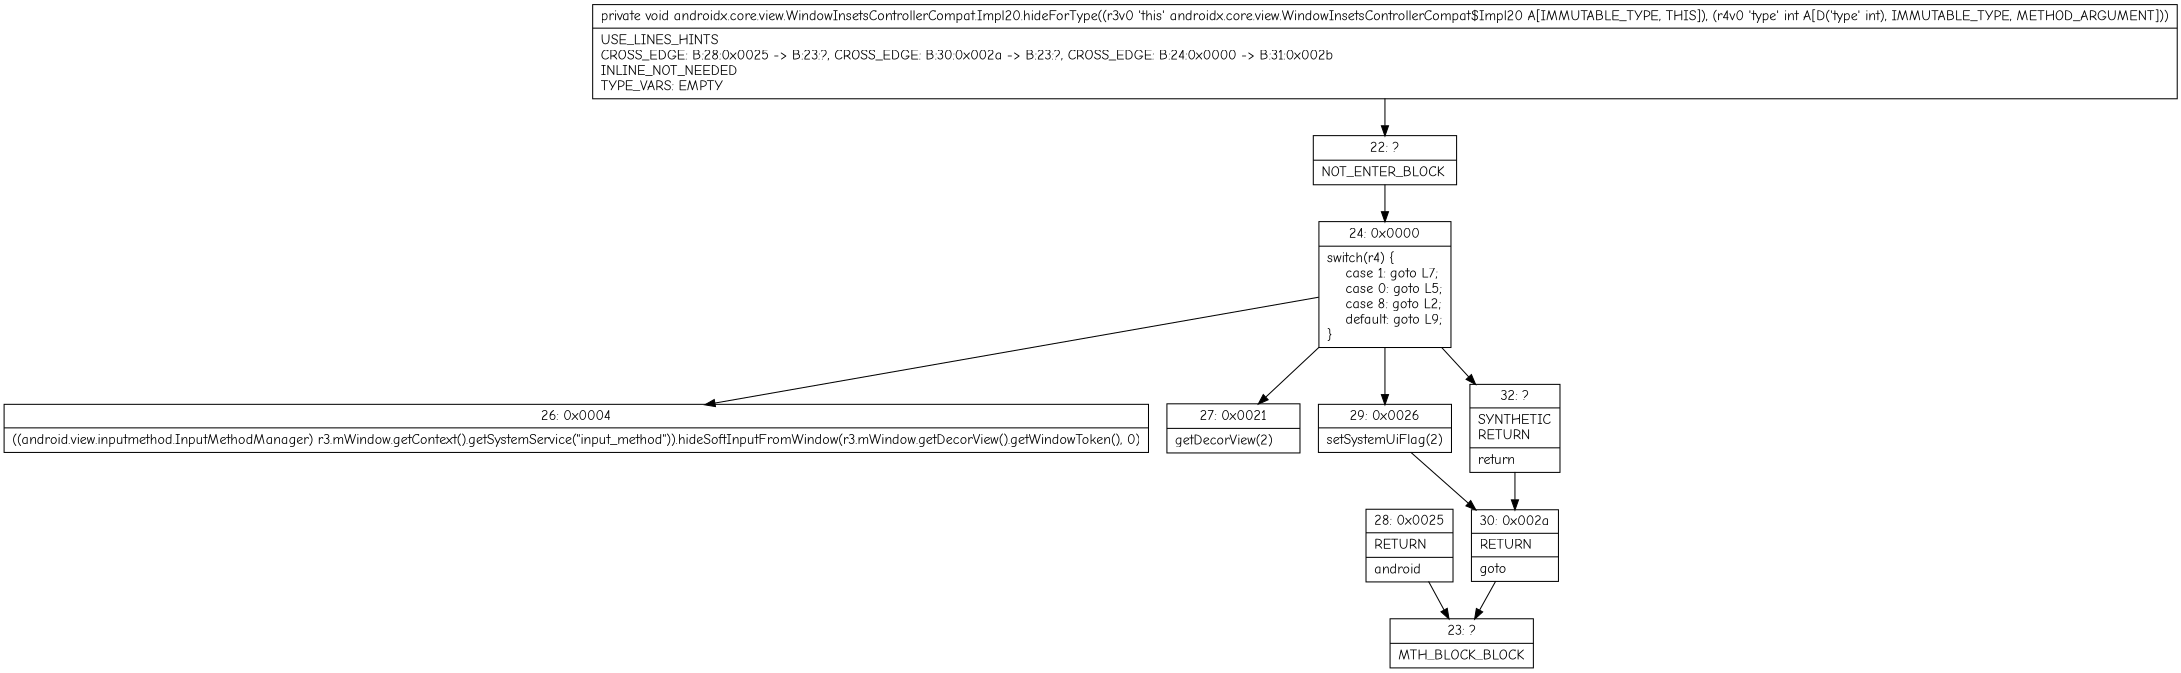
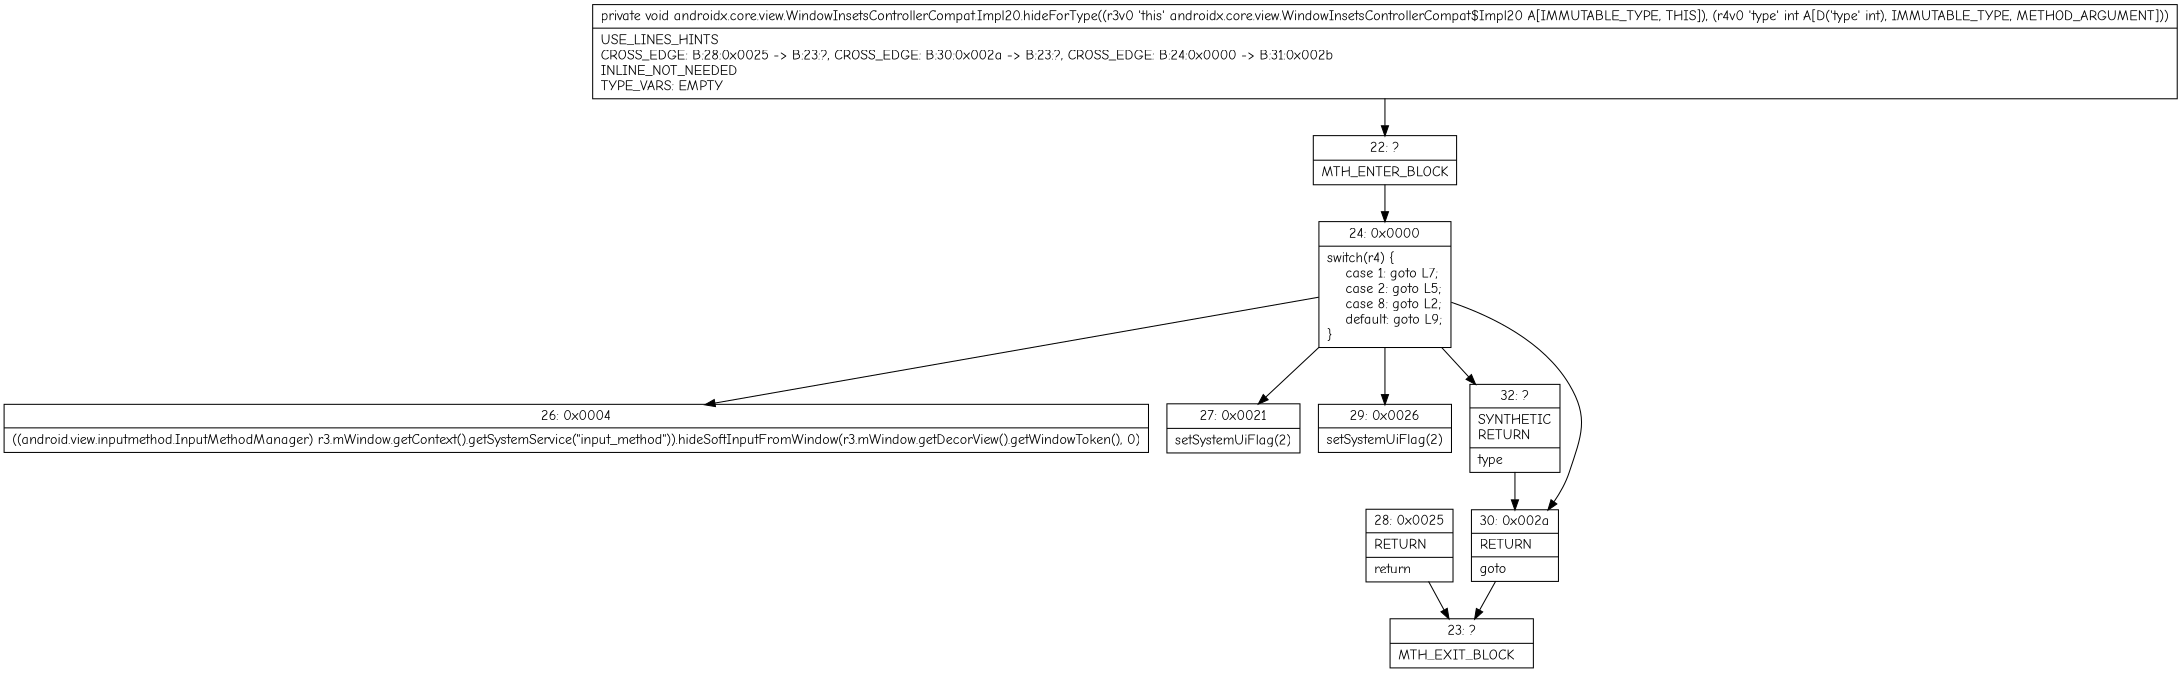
node "22: ?": text "NOT_ENTER_BLOCK" -> "MTH_ENTER_BLOCK"
node "24: 0x0000": text "case 0: goto L5;" -> "case 2: goto L5;"
node "27: 0x0021": text "getDecorView(2)" -> "setSystemUiFlag(2)"
node "32: ?": text "return" -> "type"
edge "29: 0x0026" -> "30: 0x002a": now "24: 0x0000" -> "30: 0x002a"
node "28: 0x0025": text "android" -> "return"
node "23: ?": text "MTH_BLOCK_BLOCK" -> "MTH_EXIT_BLOCK"
